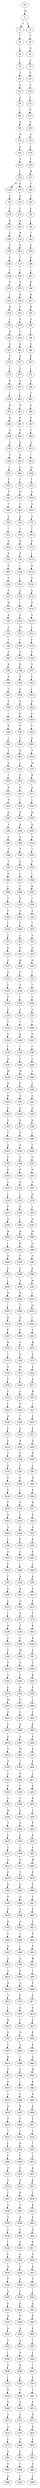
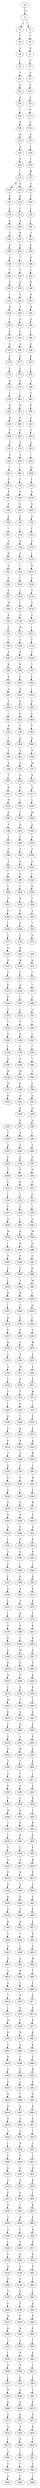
edge "S213" -> "S216": removed, label "K"
node "S253": removed
